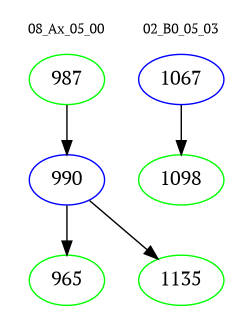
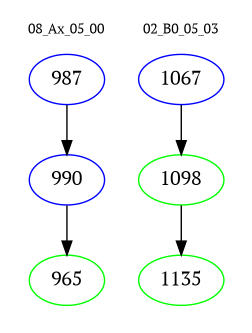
node "987": color green -> blue
edge "990" -> "1135": now "1098" -> "1135"
